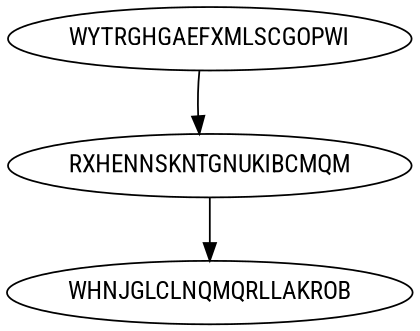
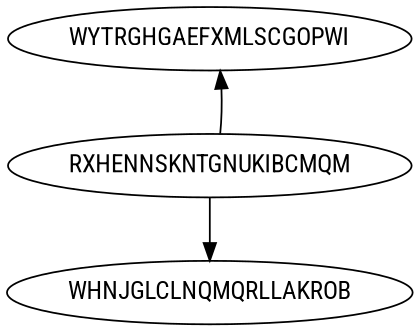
edge "WYTRGHGAEFXMLSCGOPWI" -> "RXHENNSKNTGNUKIBCMQM": reversed
